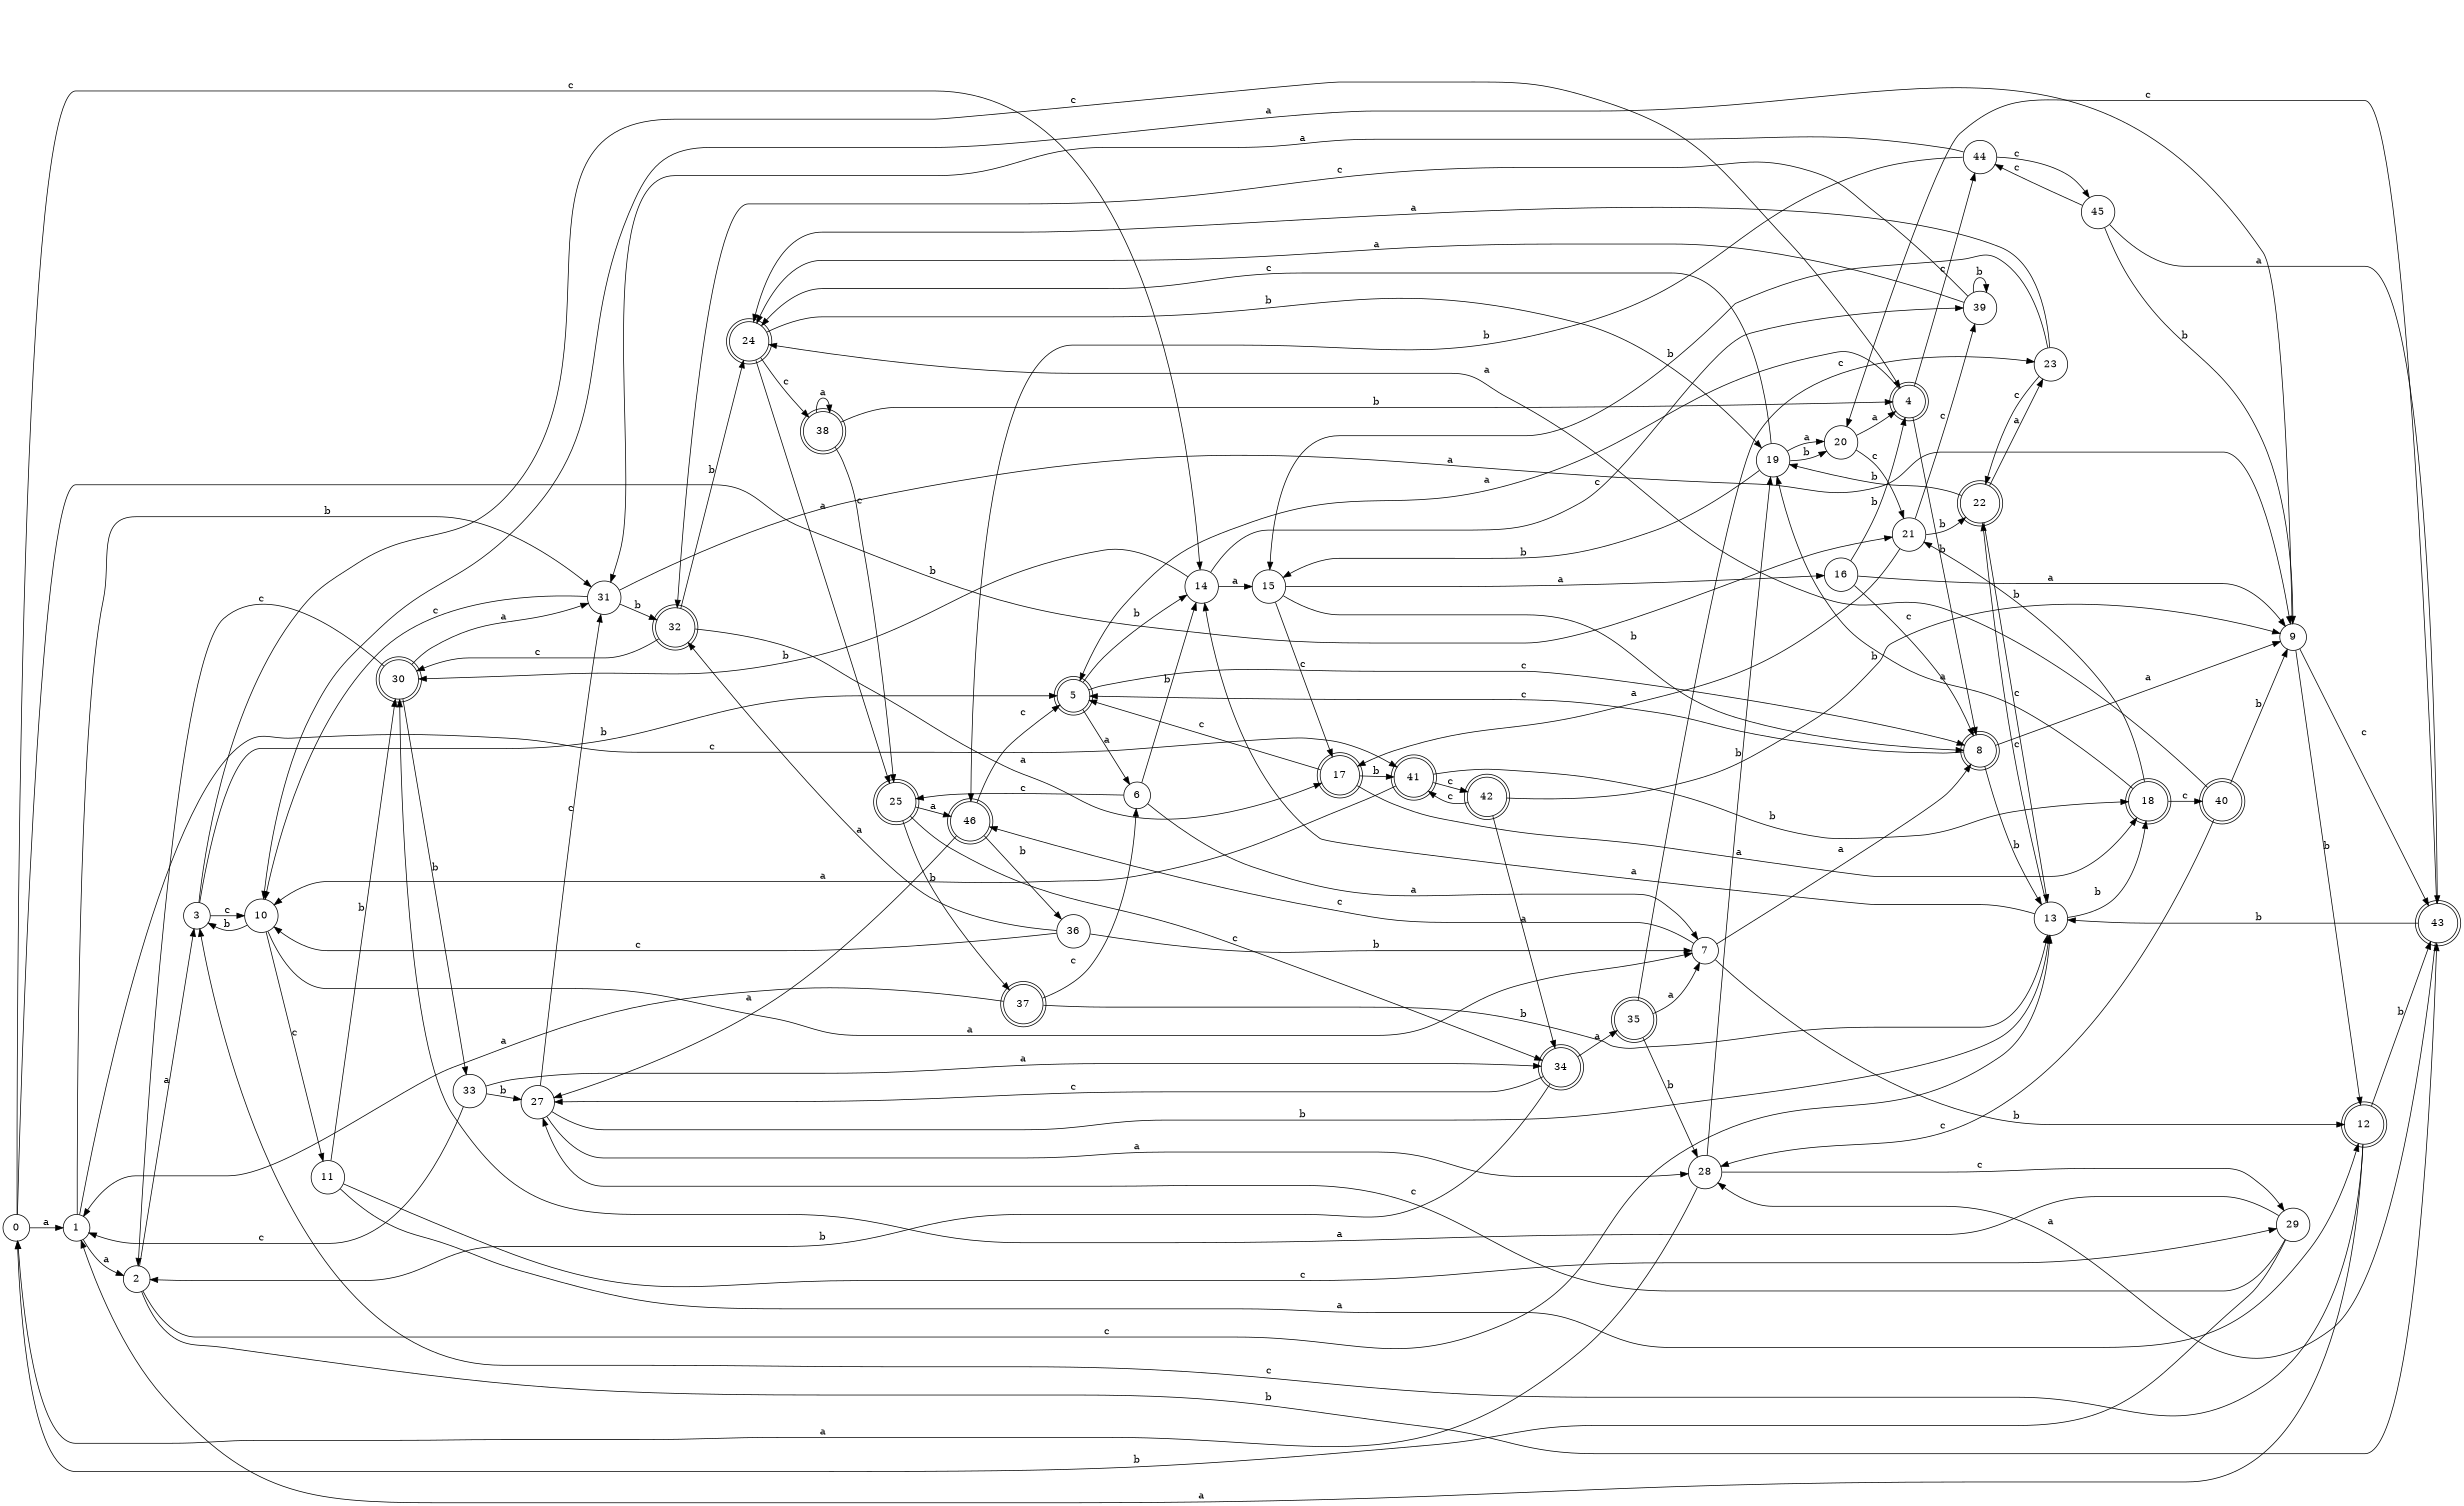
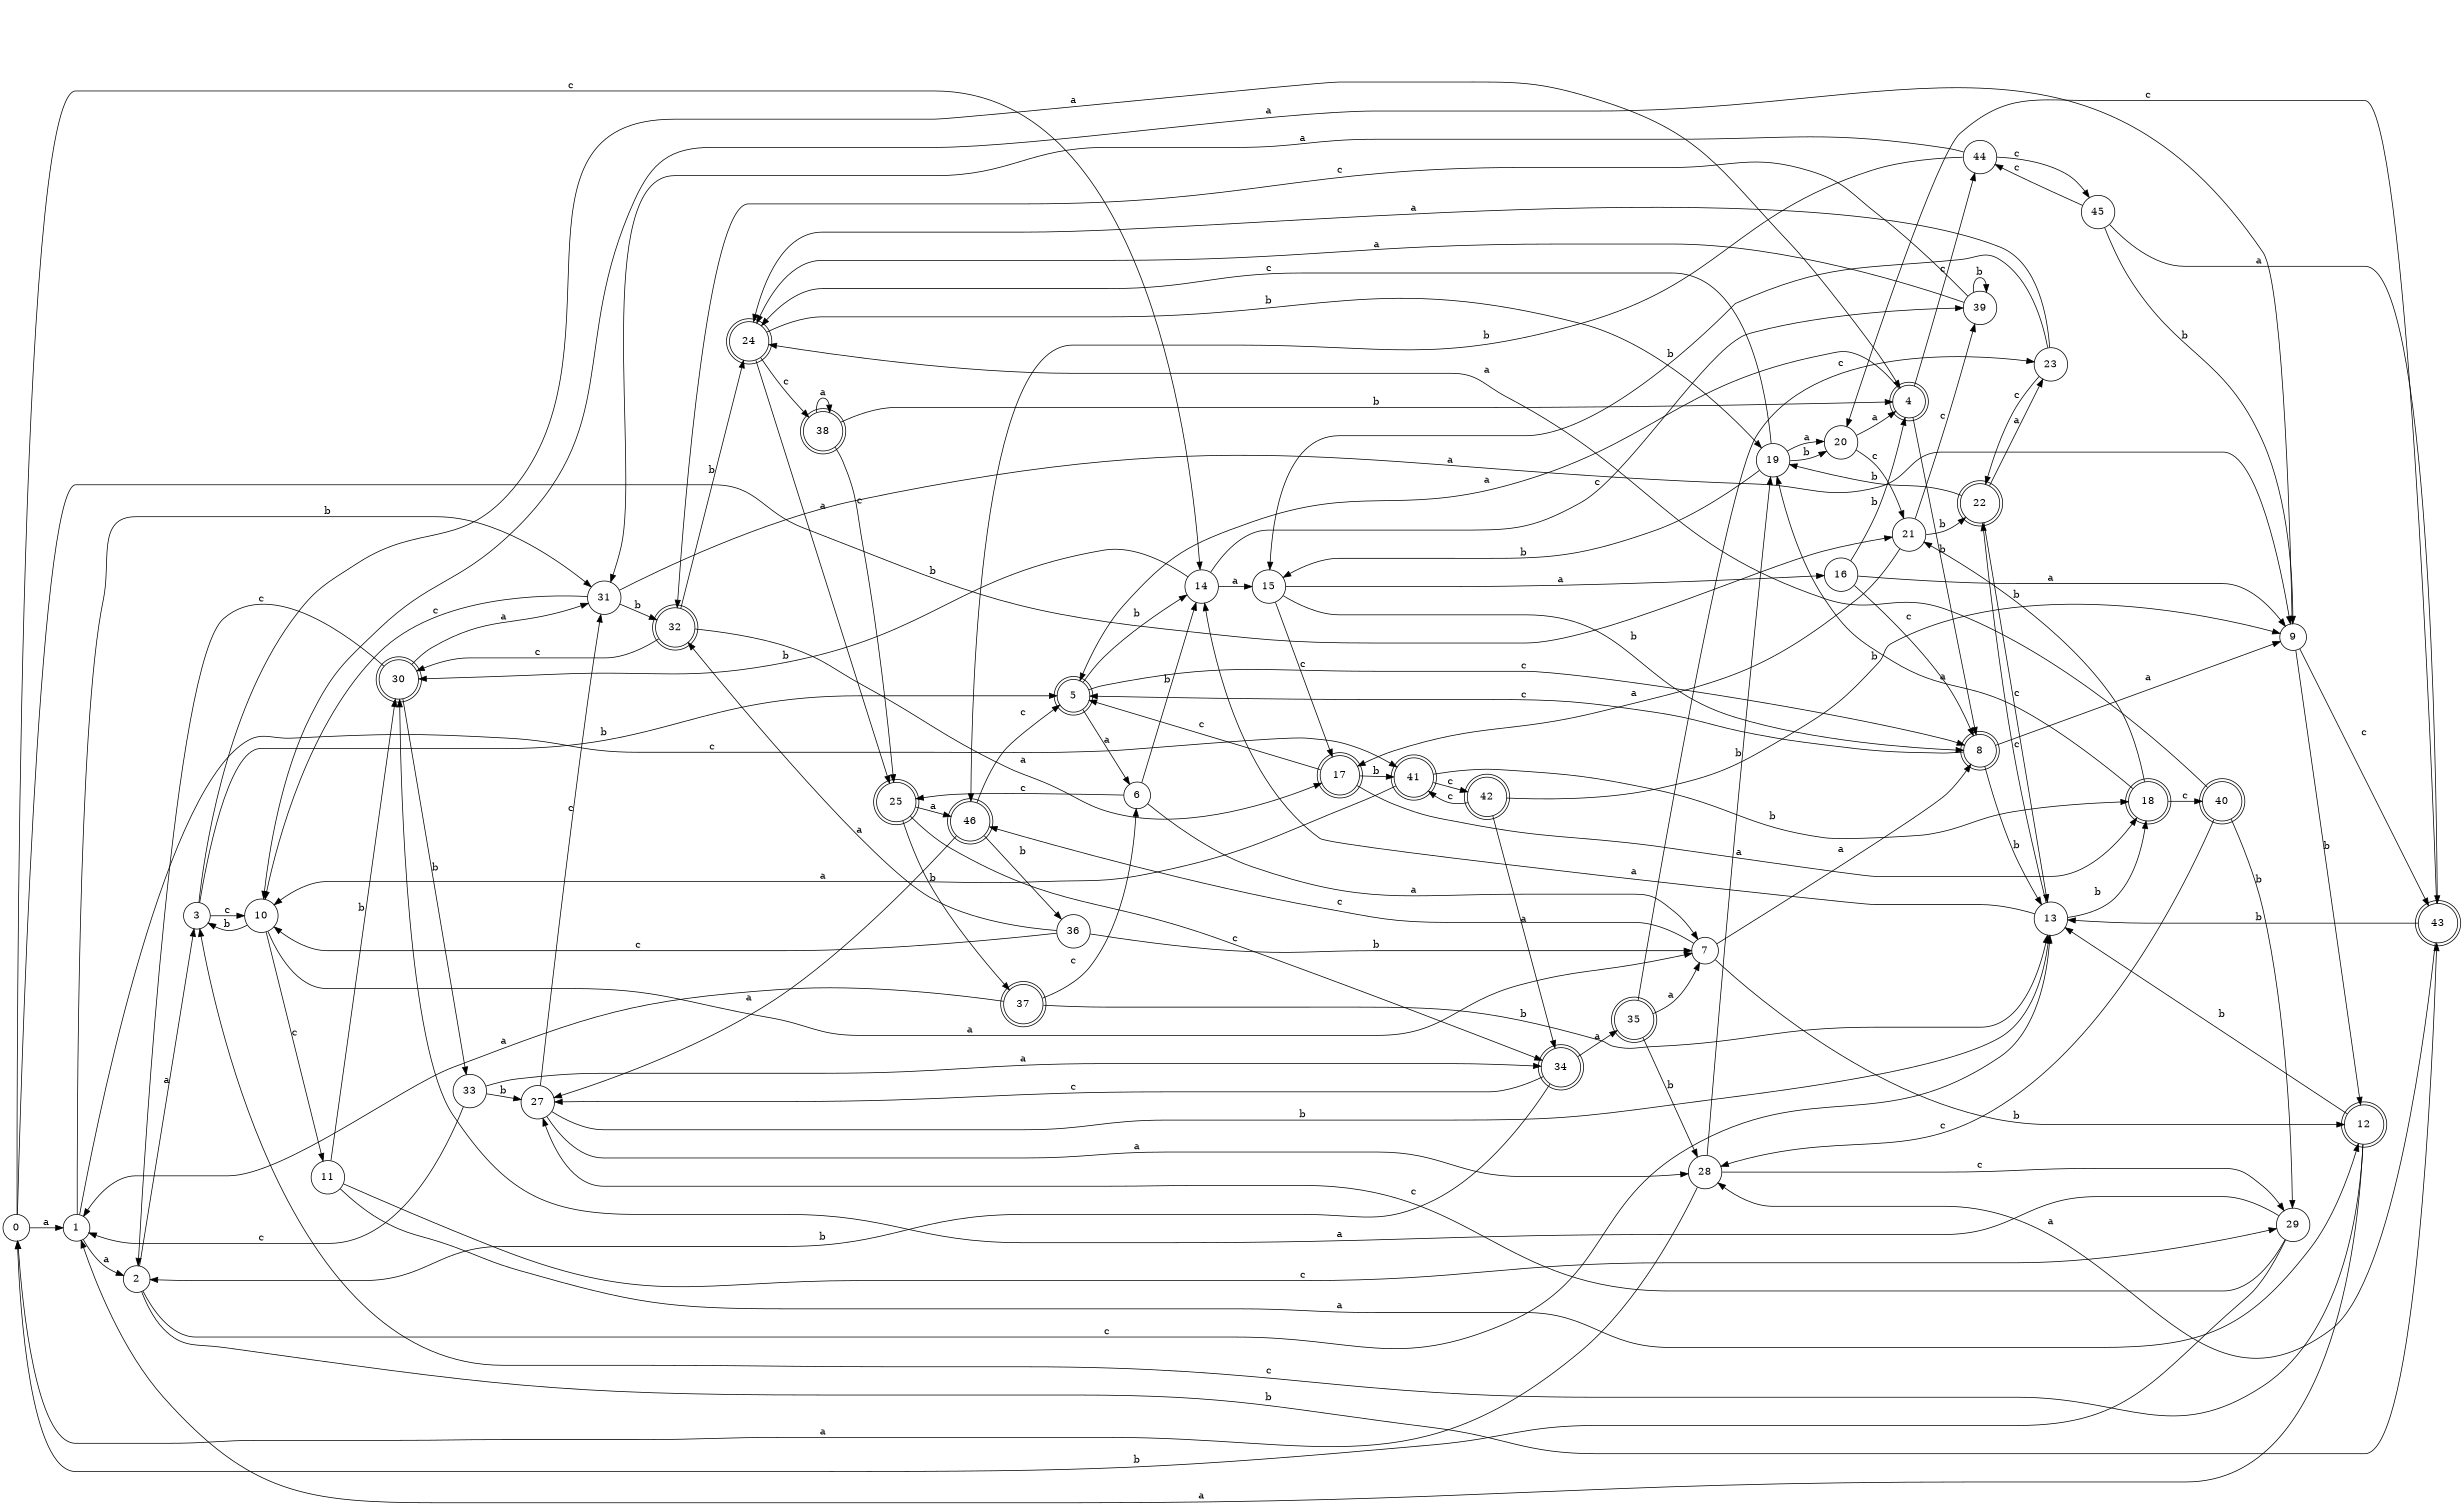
edge "3" -> "4": label "c" -> "a"
edge "40" -> "9": now "40" -> "29"
edge "12" -> "43": now "12" -> "13"
